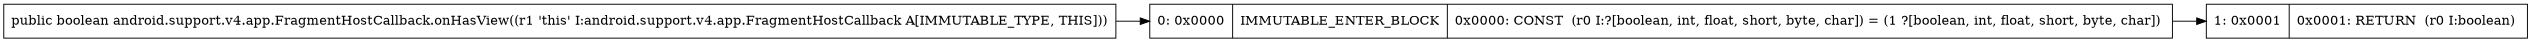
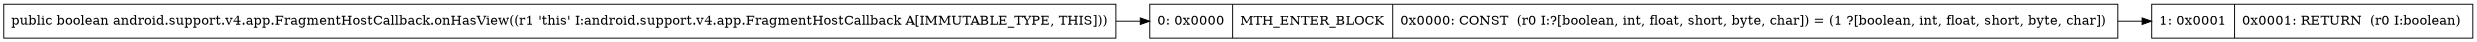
node "0: 0x0000": text "IMMUTABLE_ENTER_BLOCK" -> "MTH_ENTER_BLOCK"
